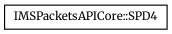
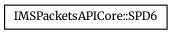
node "IMSPacketsAPICore::SPD4": label "IMSPacketsAPICore::SPD4" -> "IMSPacketsAPICore::SPD6"
